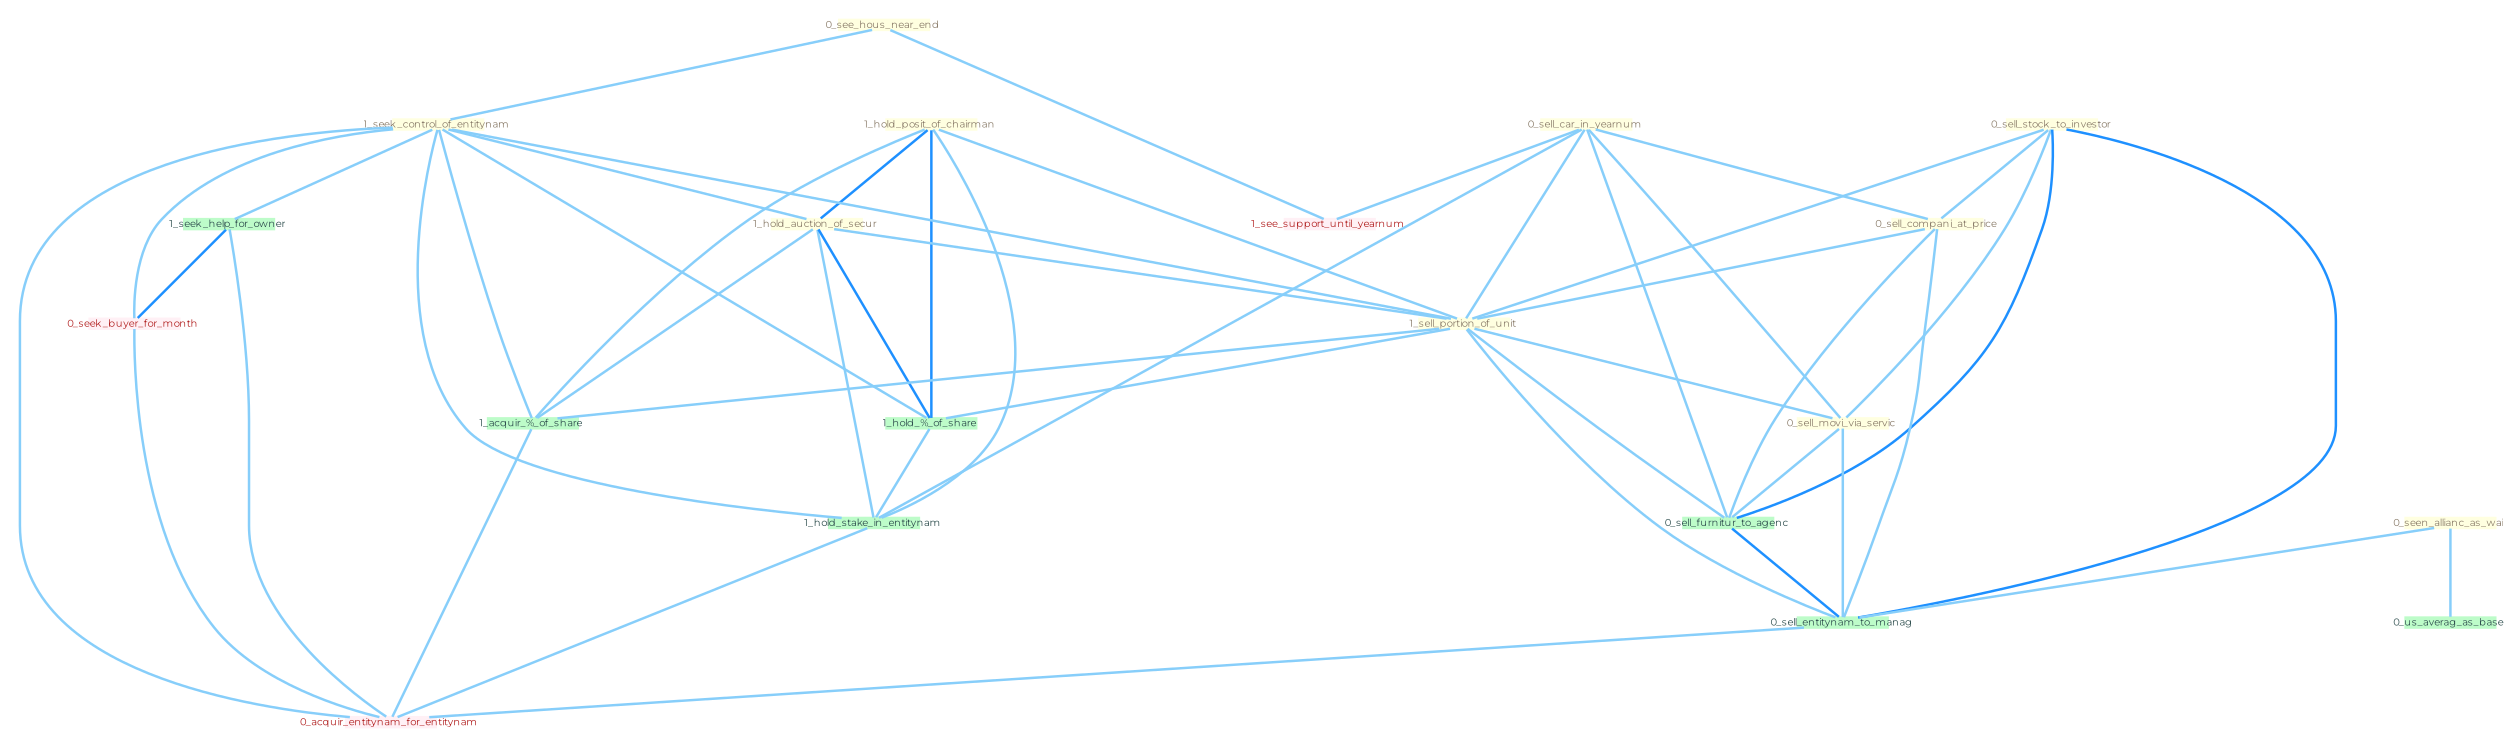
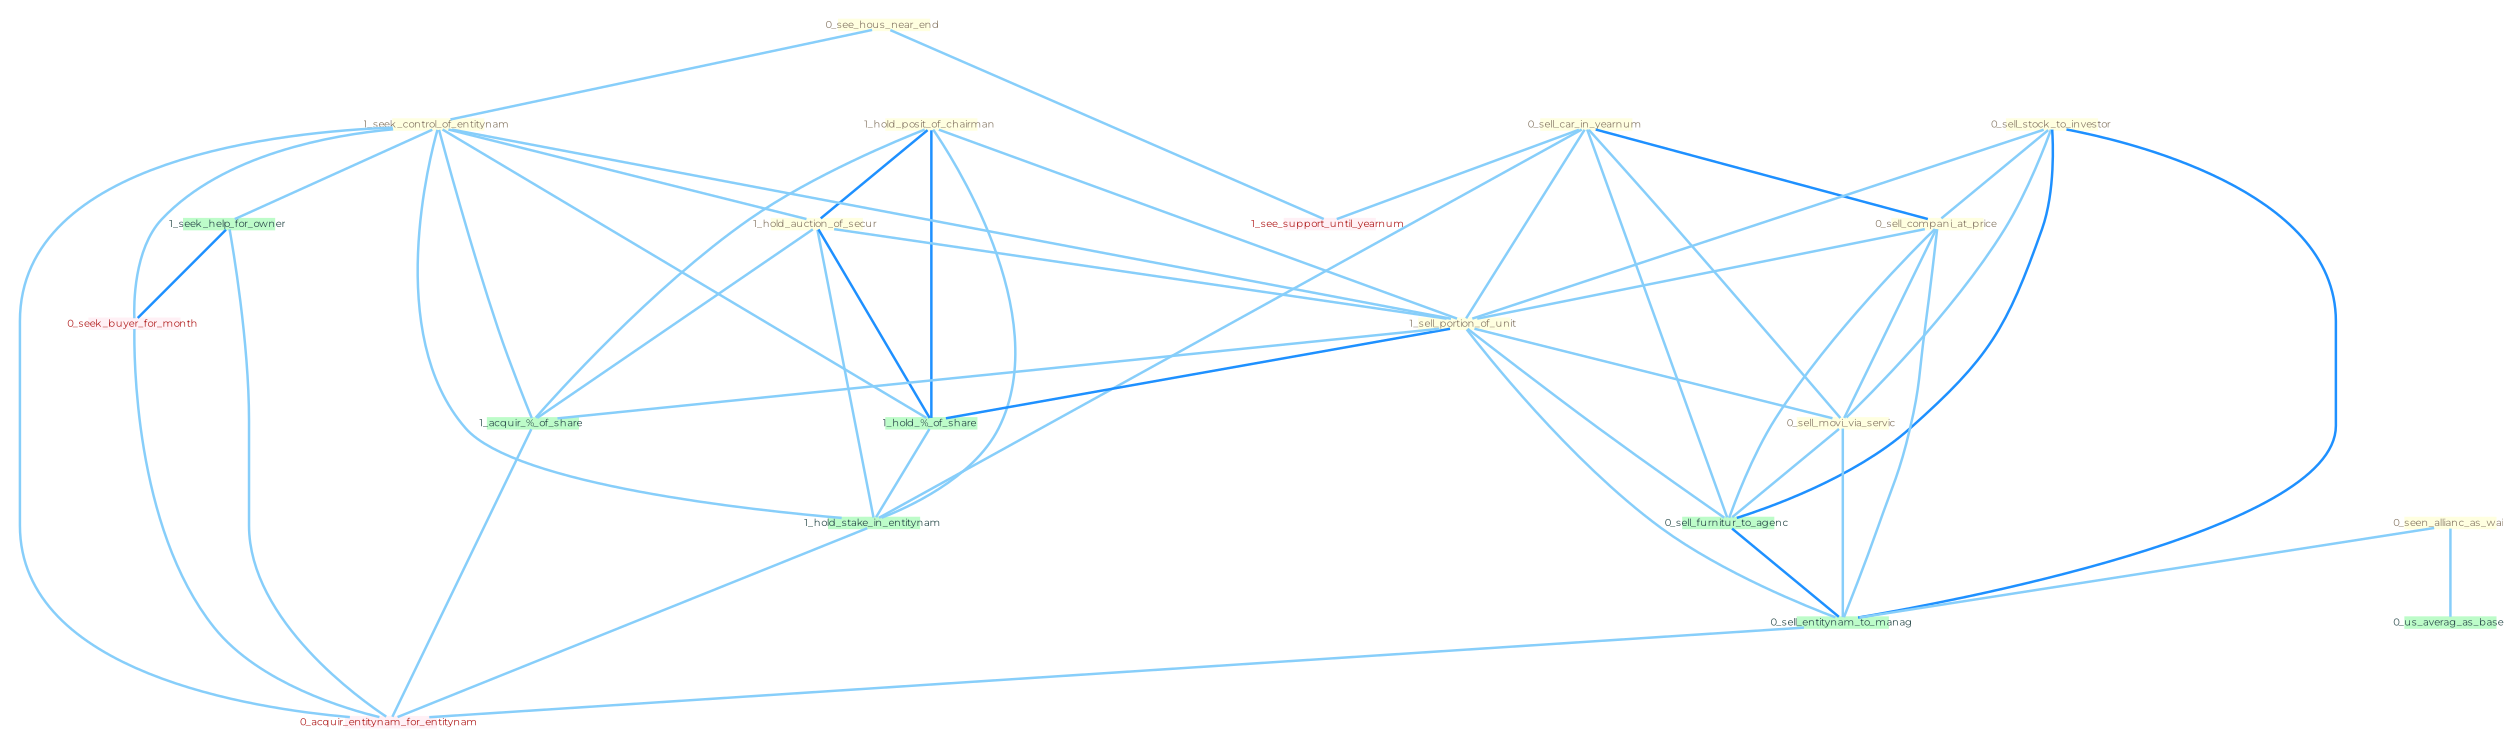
edge "0_sell_car_in_yearnum" -- "0_sell_compani_at_price": color #87cefa -> #1e90ff
edge "0_sell_compani_at_price" -- "0_sell_movi_via_servic": added
edge "1_sell_portion_of_unit" -- "1_hold_%_of_share": color #87cefa -> #1e90ff
